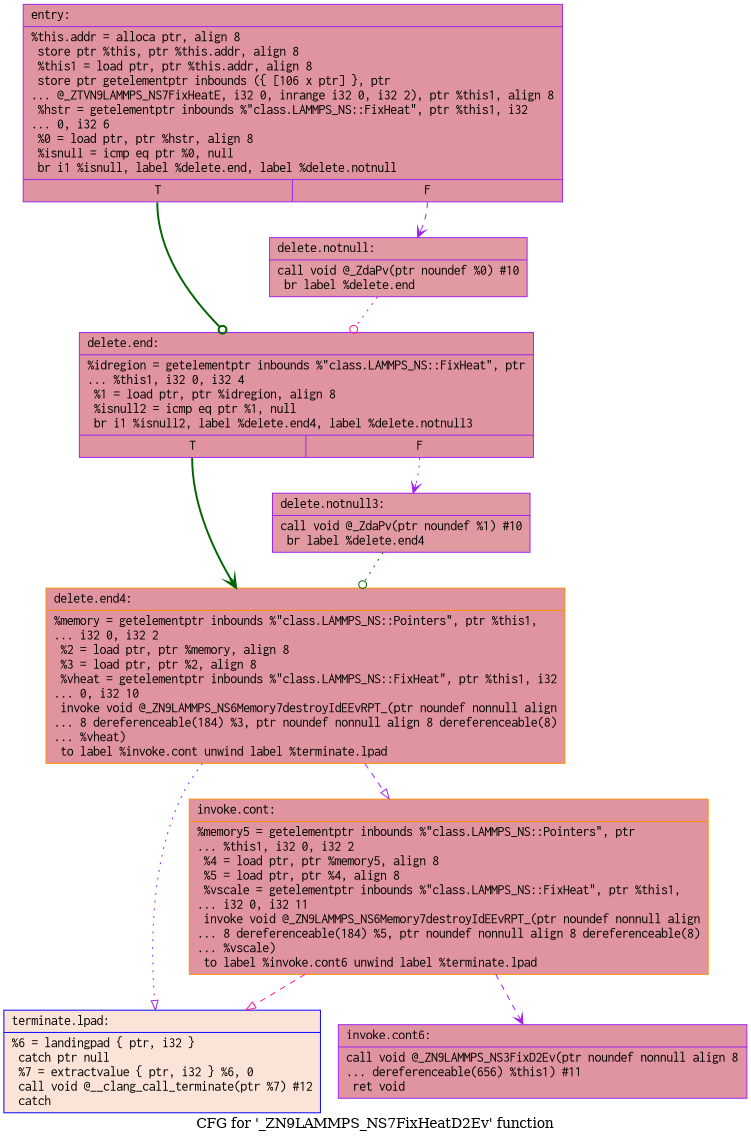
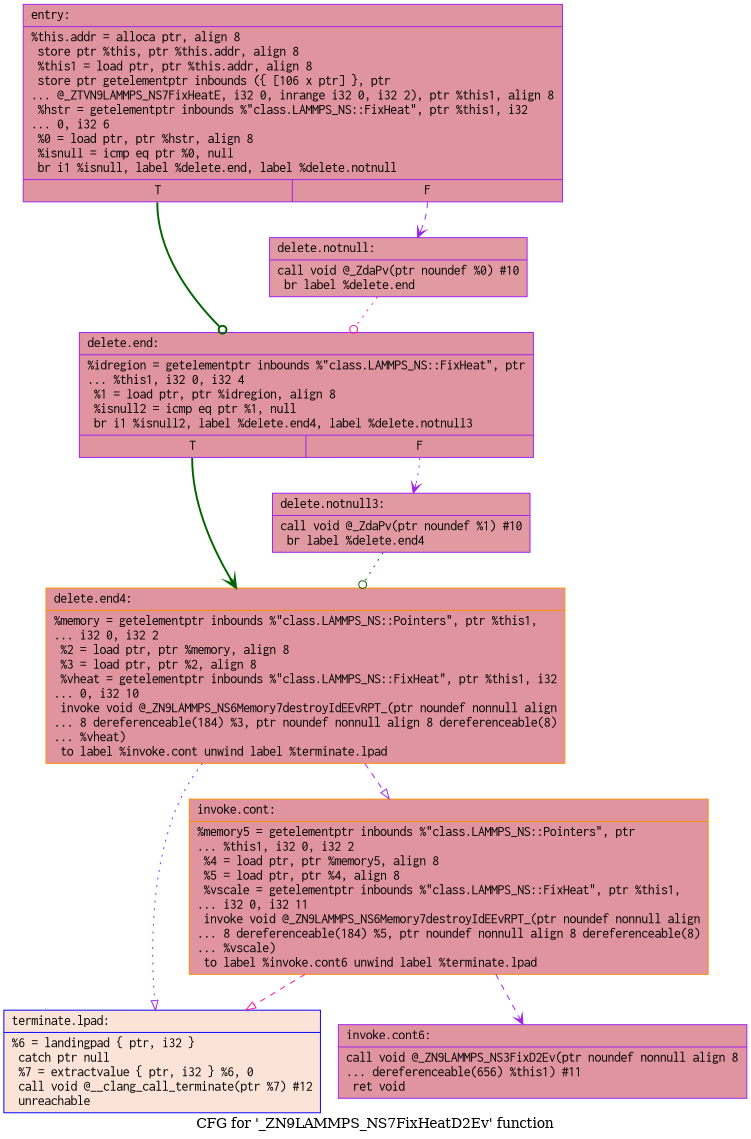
node "terminate.lpad:": text "catch" -> "unreachable"
